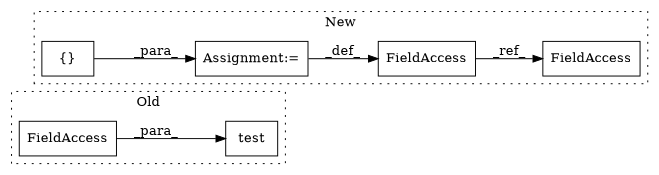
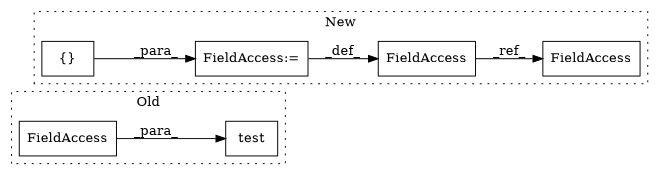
node "Assignment:=": label "Assignment:=" -> "FieldAccess:="
